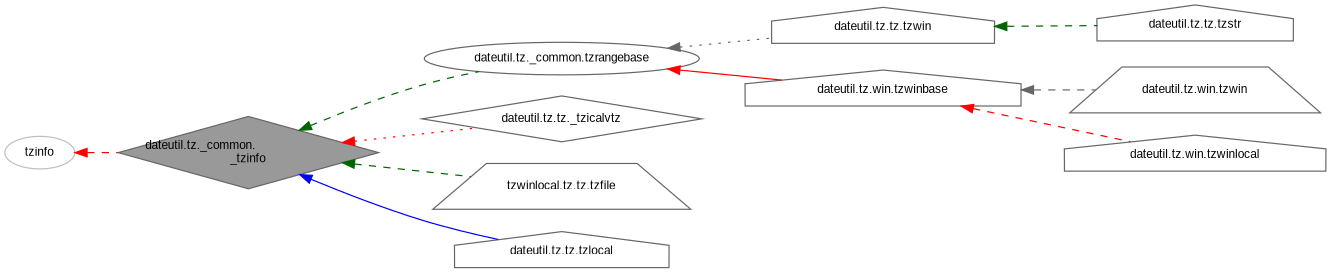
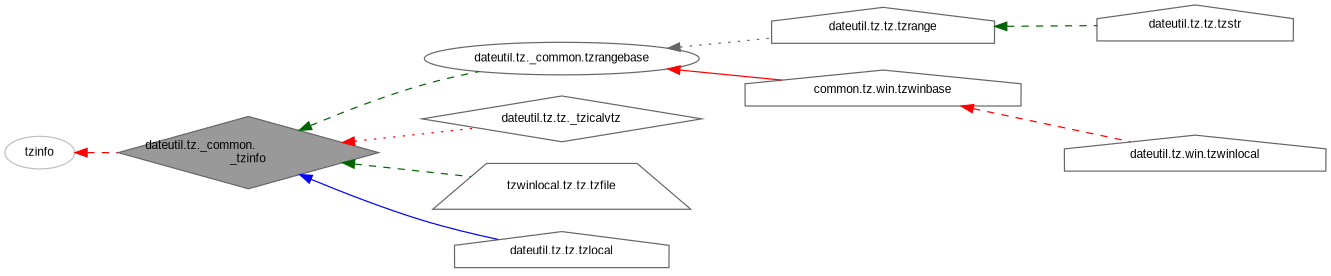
node "dateutil.tz.tz.tzwin": label "dateutil.tz.tz.tzwin" -> "dateutil.tz.tz.tzrange"
node "dateutil.tz.win.tzwinbase": label "dateutil.tz.win.tzwinbase" -> "common.tz.win.tzwinbase"
node "dateutil.tz.win.tzwin": removed
